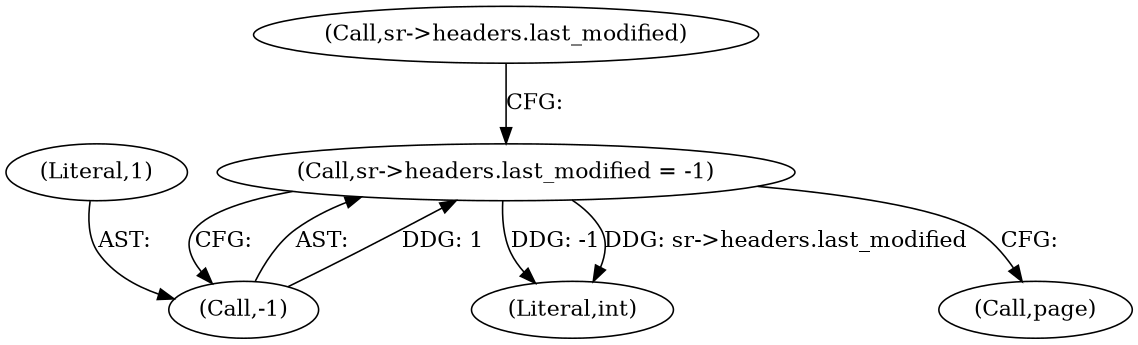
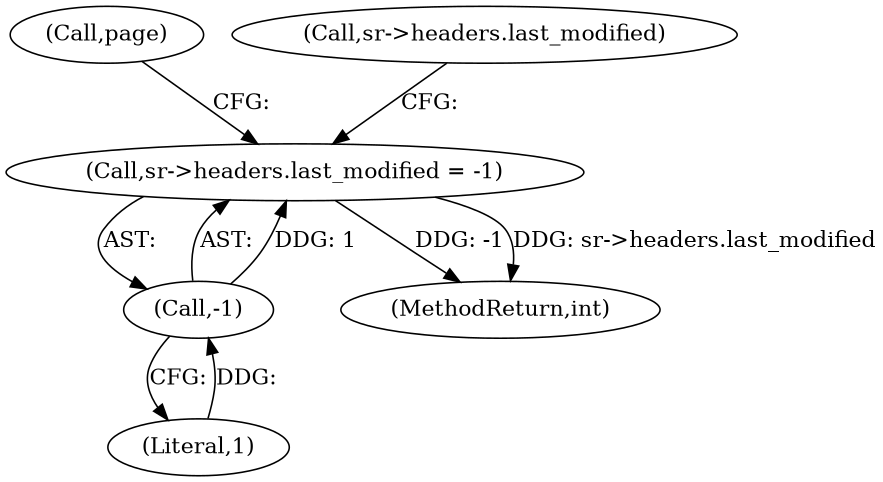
edge "(Call,sr->headers.last_modified = -1)" -> "(Call,page)": reversed
edge "(Literal,1)" -> "(Call,-1)": label "AST: " -> "DDG: "
edge "(Call,sr->headers.last_modified = -1)" -> "(Call,-1)": label "CFG: " -> "AST: "
node "(Literal,int)": label "(Literal,int)" -> "(MethodReturn,int)"
edge "(Call,-1)" -> "(Literal,1)": added, label "CFG:"
